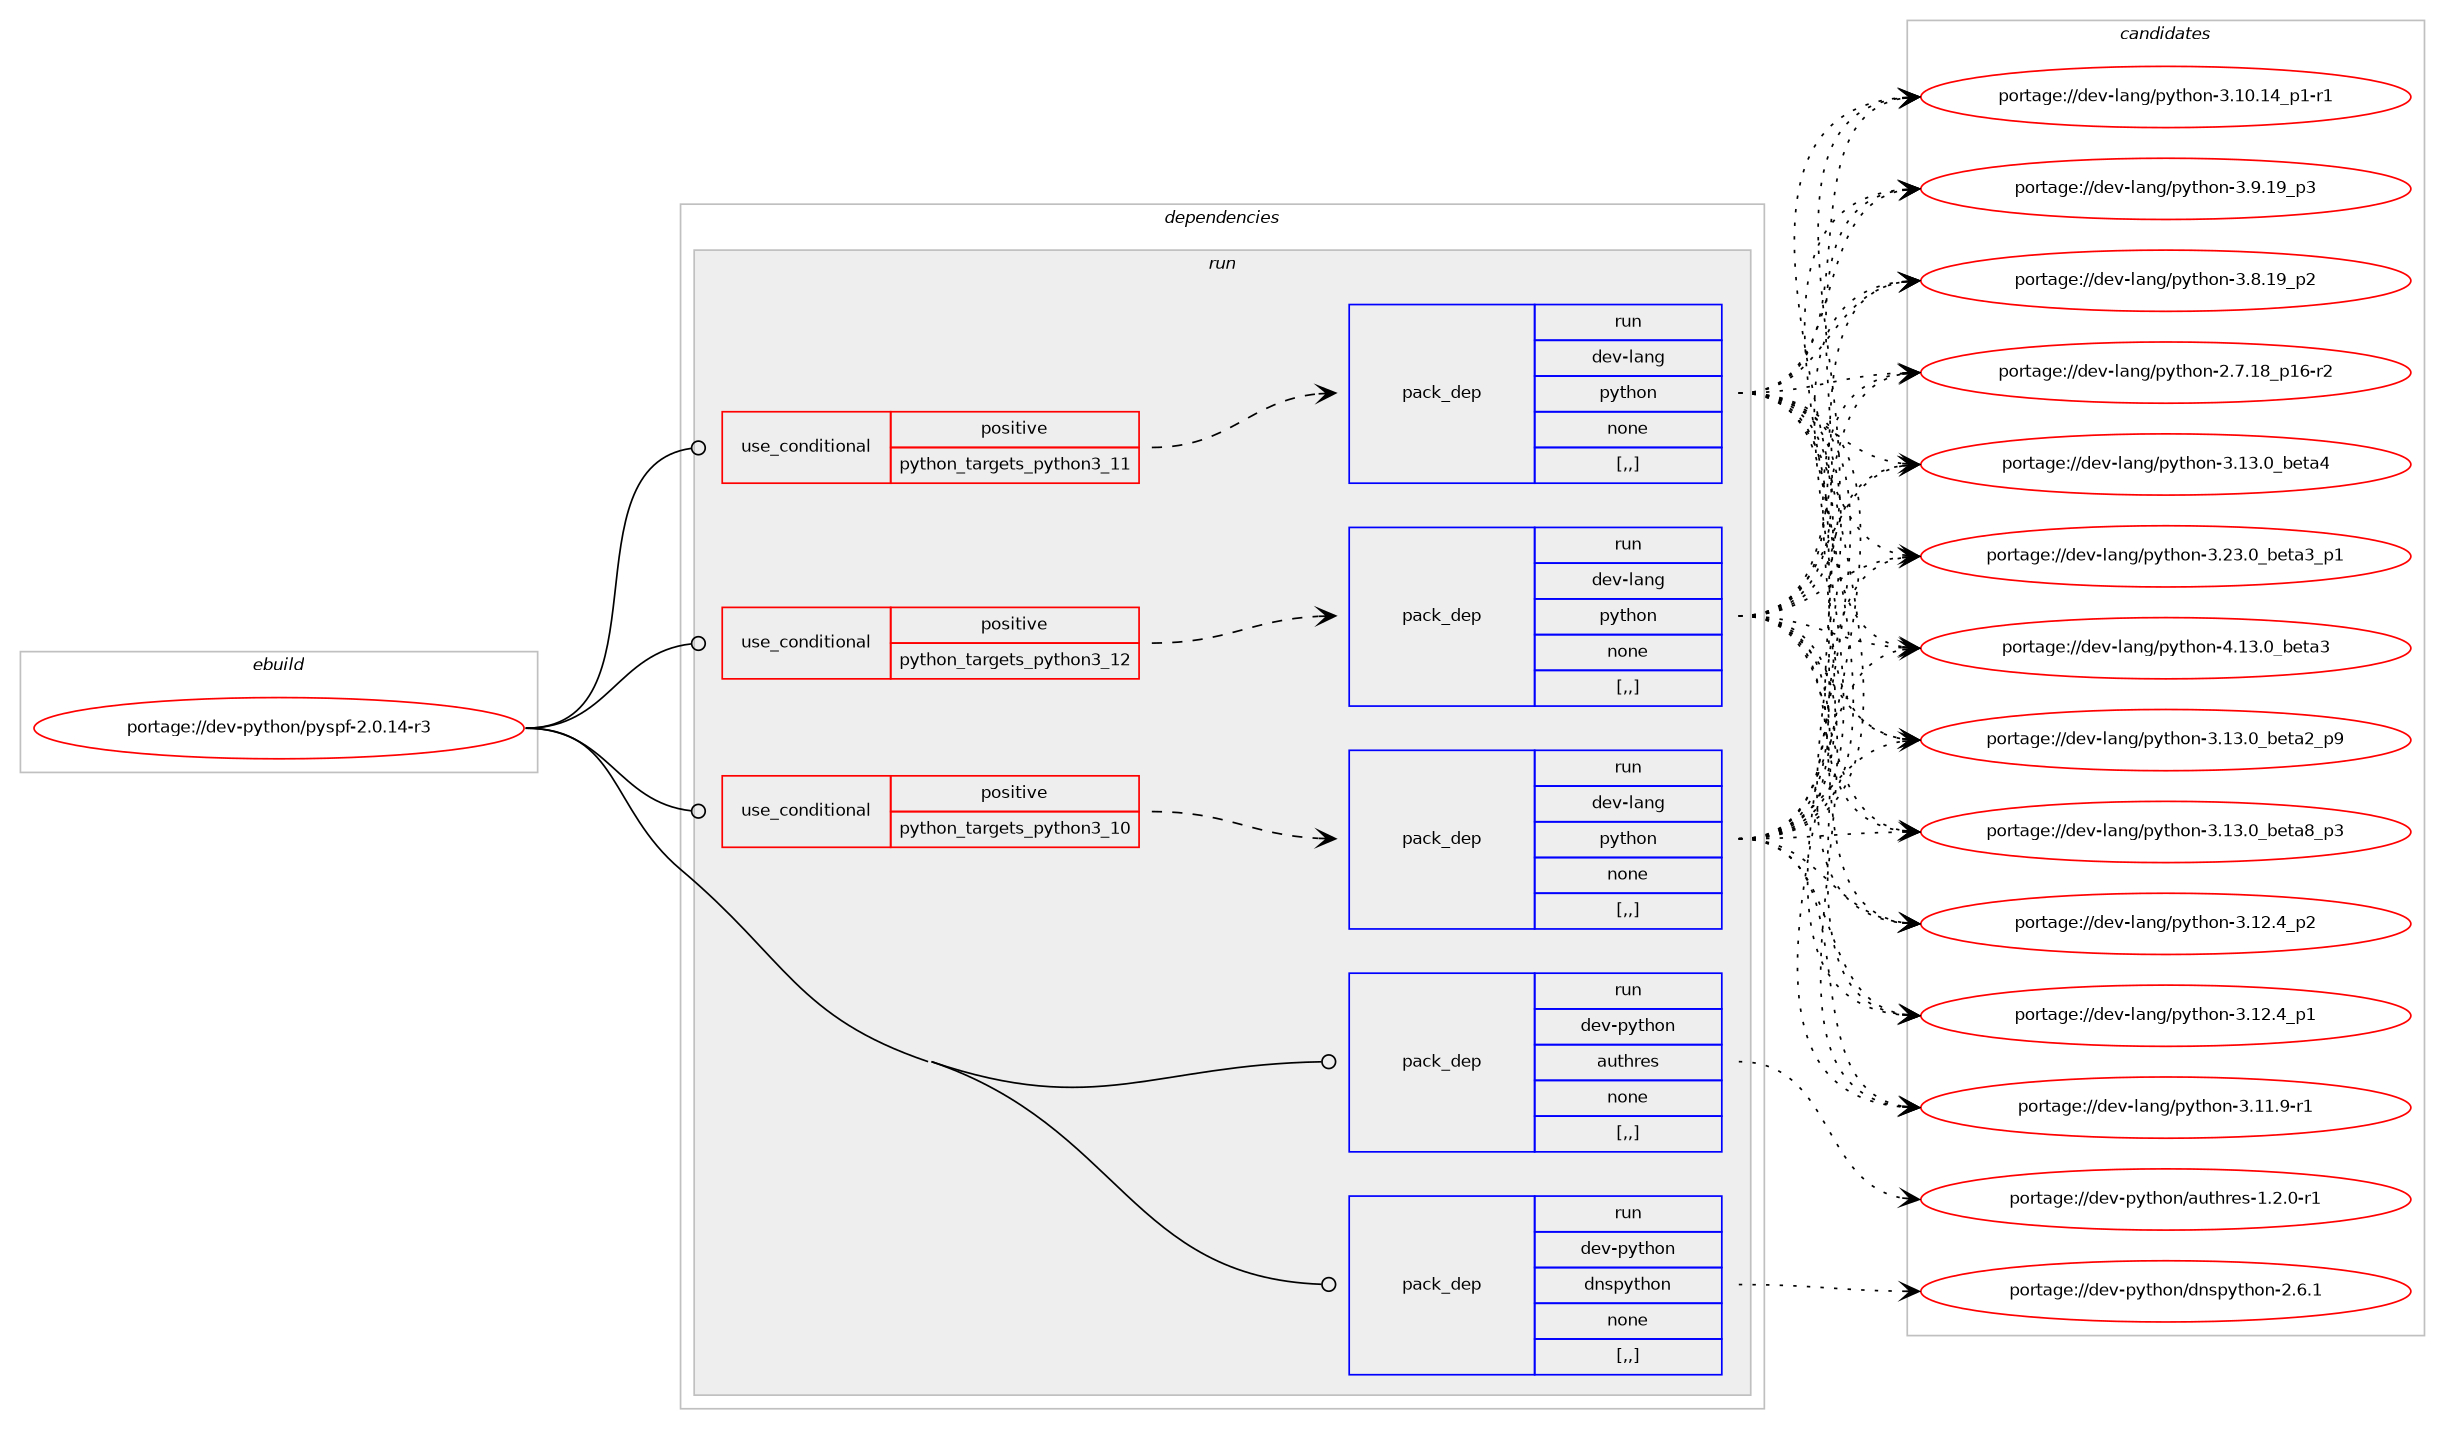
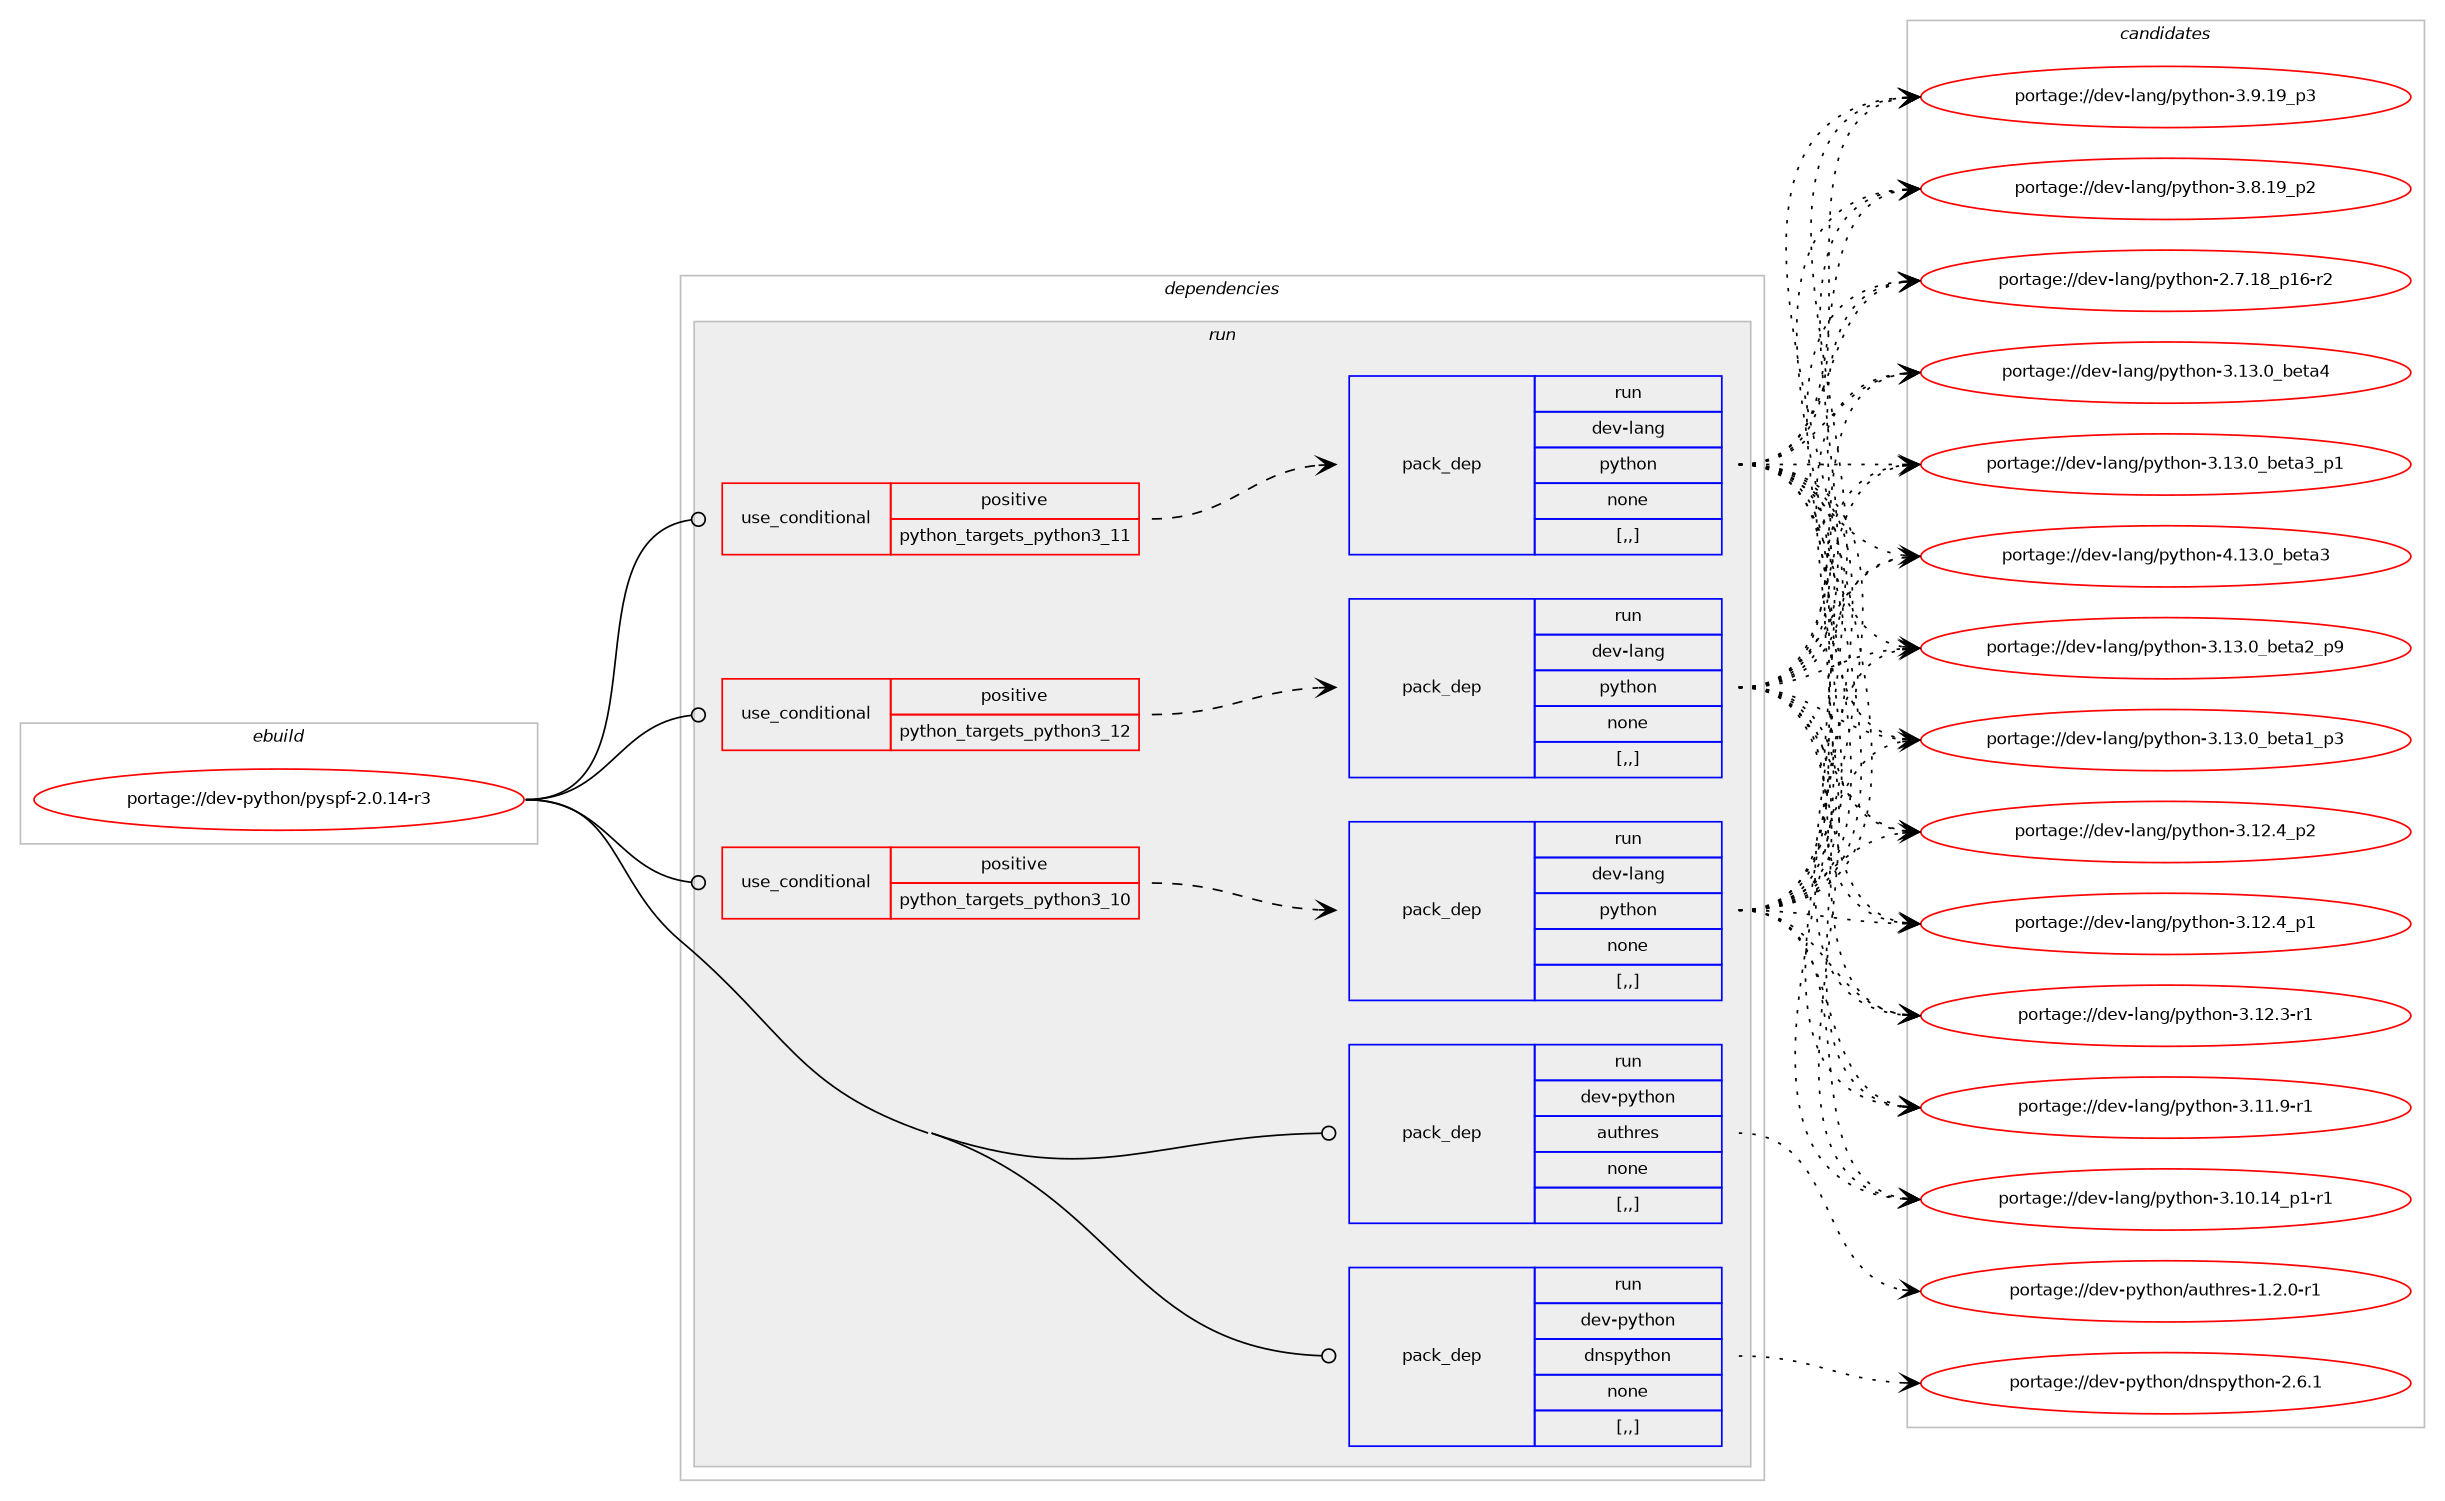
node "portage://dev-lang/python-3.23.0_beta3_p1": label "portage://dev-lang/python-3.23.0_beta3_p1" -> "portage://dev-lang/python-3.13.0_beta3_p1"
node "portage://dev-lang/python-3.13.0_beta8_p3": label "portage://dev-lang/python-3.13.0_beta8_p3" -> "portage://dev-lang/python-3.13.0_beta1_p3"
node "portage://dev-lang/python-3.12.3-r1": added
